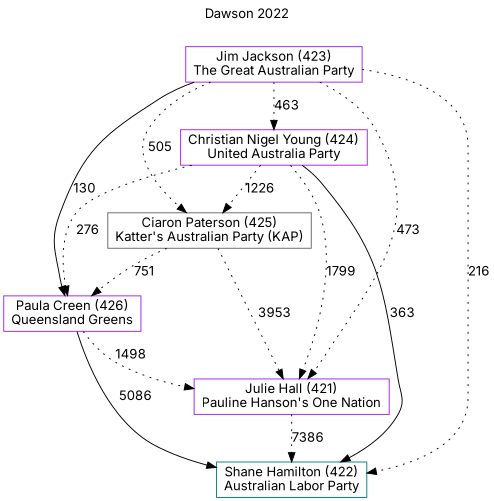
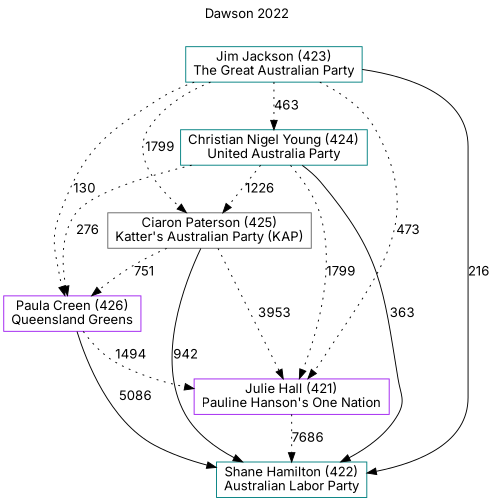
node "Jim Jackson (423) The Great Australian Party": color purple -> teal
edge "Jim Jackson (423) The Great Australian Party" -> "Ciaron Paterson (425) Katter's Australian Party (KAP)": label "505" -> "1799"
node "Christian Nigel Young (424) United Australia Party": color purple -> teal
edge "Jim Jackson (423) The Great Australian Party" -> "Paula Creen (426) Queensland Greens": style solid -> dotted
edge "Jim Jackson (423) The Great Australian Party" -> "Shane Hamilton (422) Australian Labor Party": style dotted -> solid
edge "Paula Creen (426) Queensland Greens" -> "Julie Hall (421) Pauline Hanson's One Nation": label "1498" -> "1494"
edge "Ciaron Paterson (425) Katter's Australian Party (KAP)" -> "Shane Hamilton (422) Australian Labor Party": added, label "942"
edge "Julie Hall (421) Pauline Hanson's One Nation" -> "Shane Hamilton (422) Australian Labor Party": label "7386" -> "7686"
